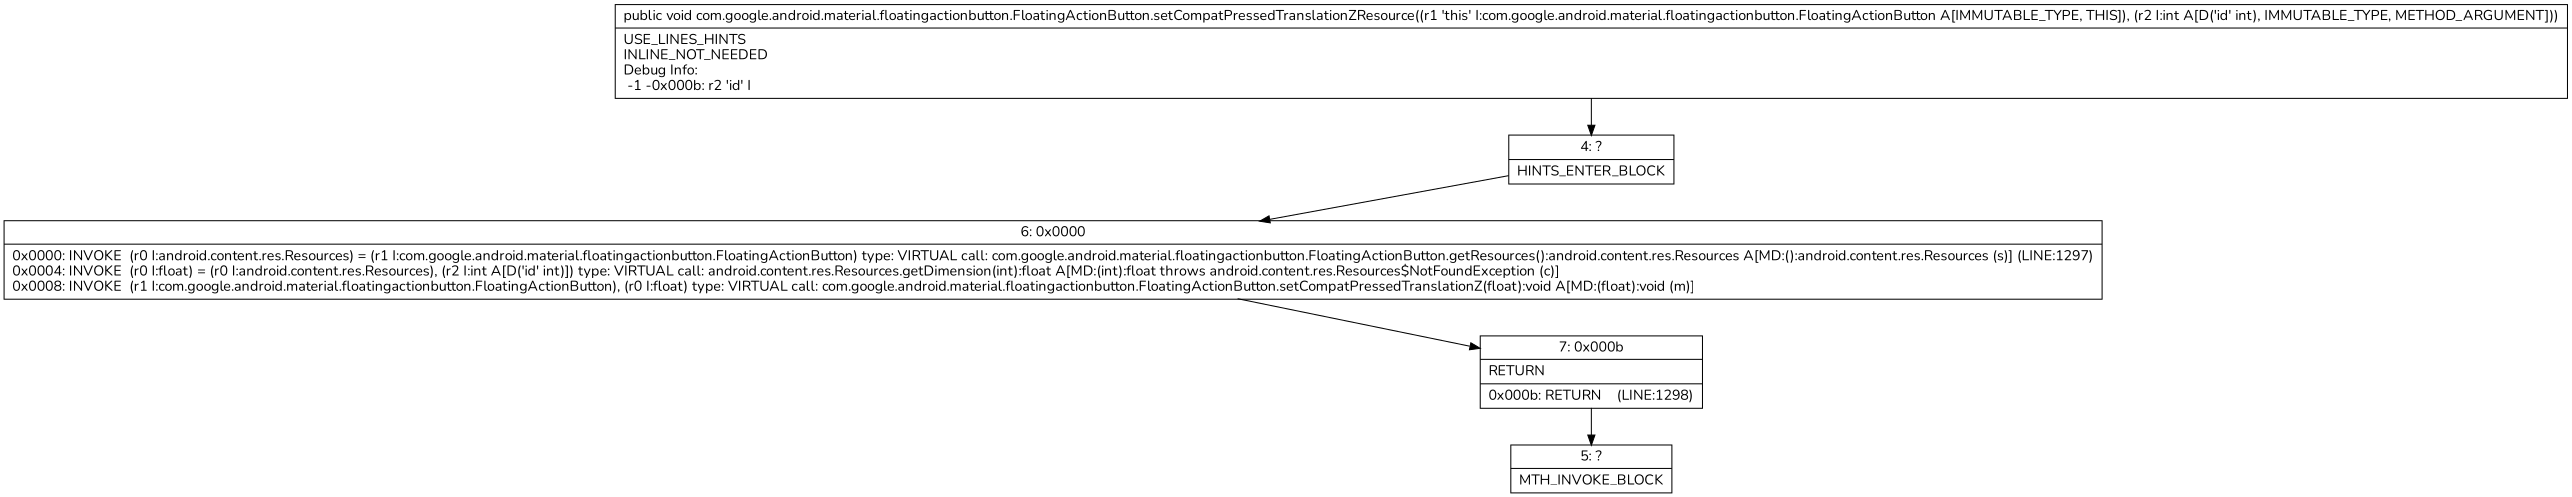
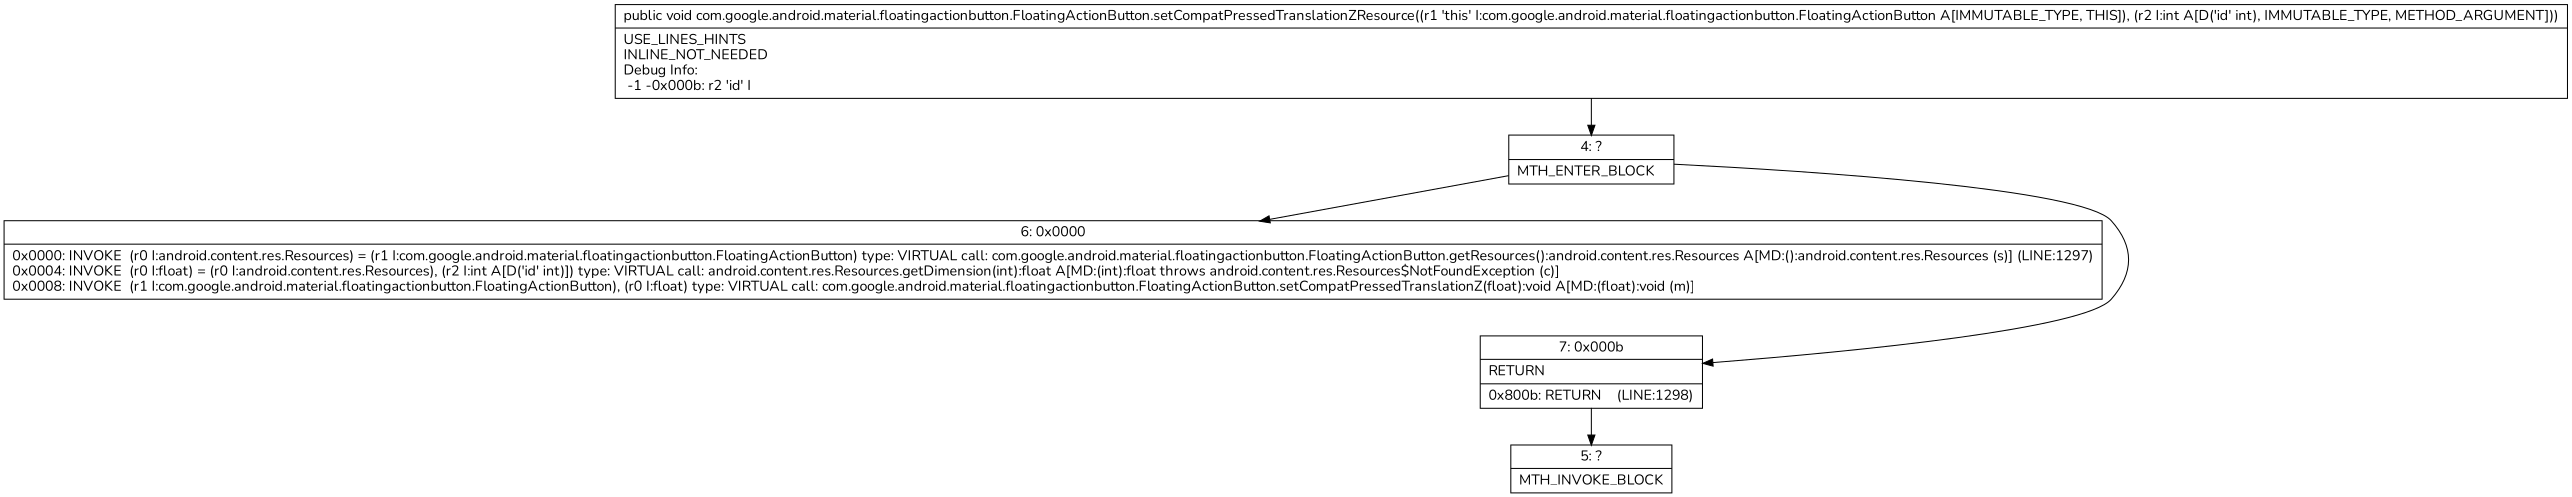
node "4: ?": text "HINTS_ENTER_BLOCK" -> "MTH_ENTER_BLOCK"
edge "6: 0x0000" -> "7: 0x000b": now "4: ?" -> "7: 0x000b"
node "7: 0x000b": text "0x000b: RETURN    (LINE:1298)" -> "0x800b: RETURN    (LINE:1298)"
